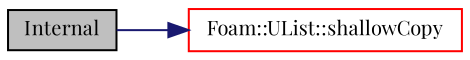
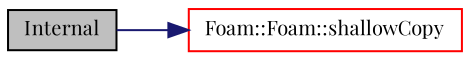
node "Foam::UList::shallowCopy": label "Foam::UList::shallowCopy" -> "Foam::Foam::shallowCopy"
